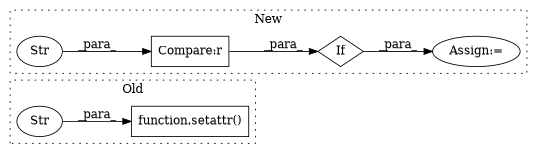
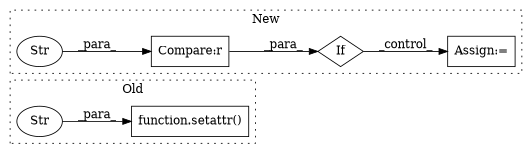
edge "If" -> "Assign:=": label "_para_" -> "_control_"
node "Assign:=": shape ellipse -> box
